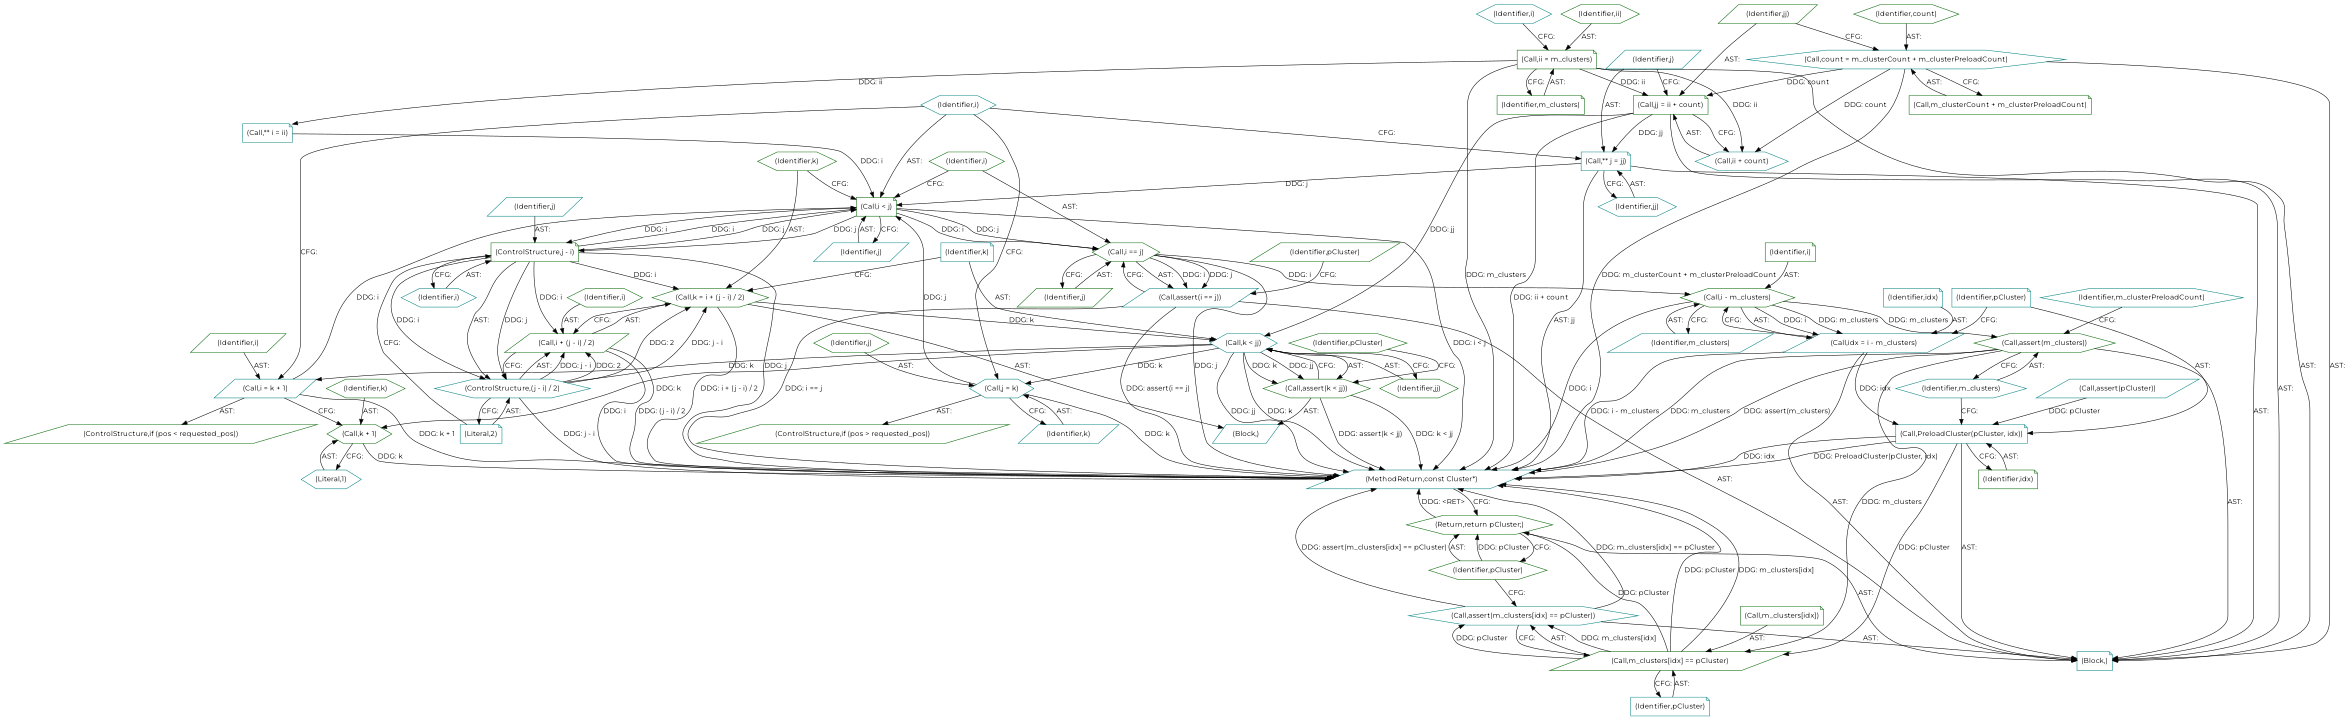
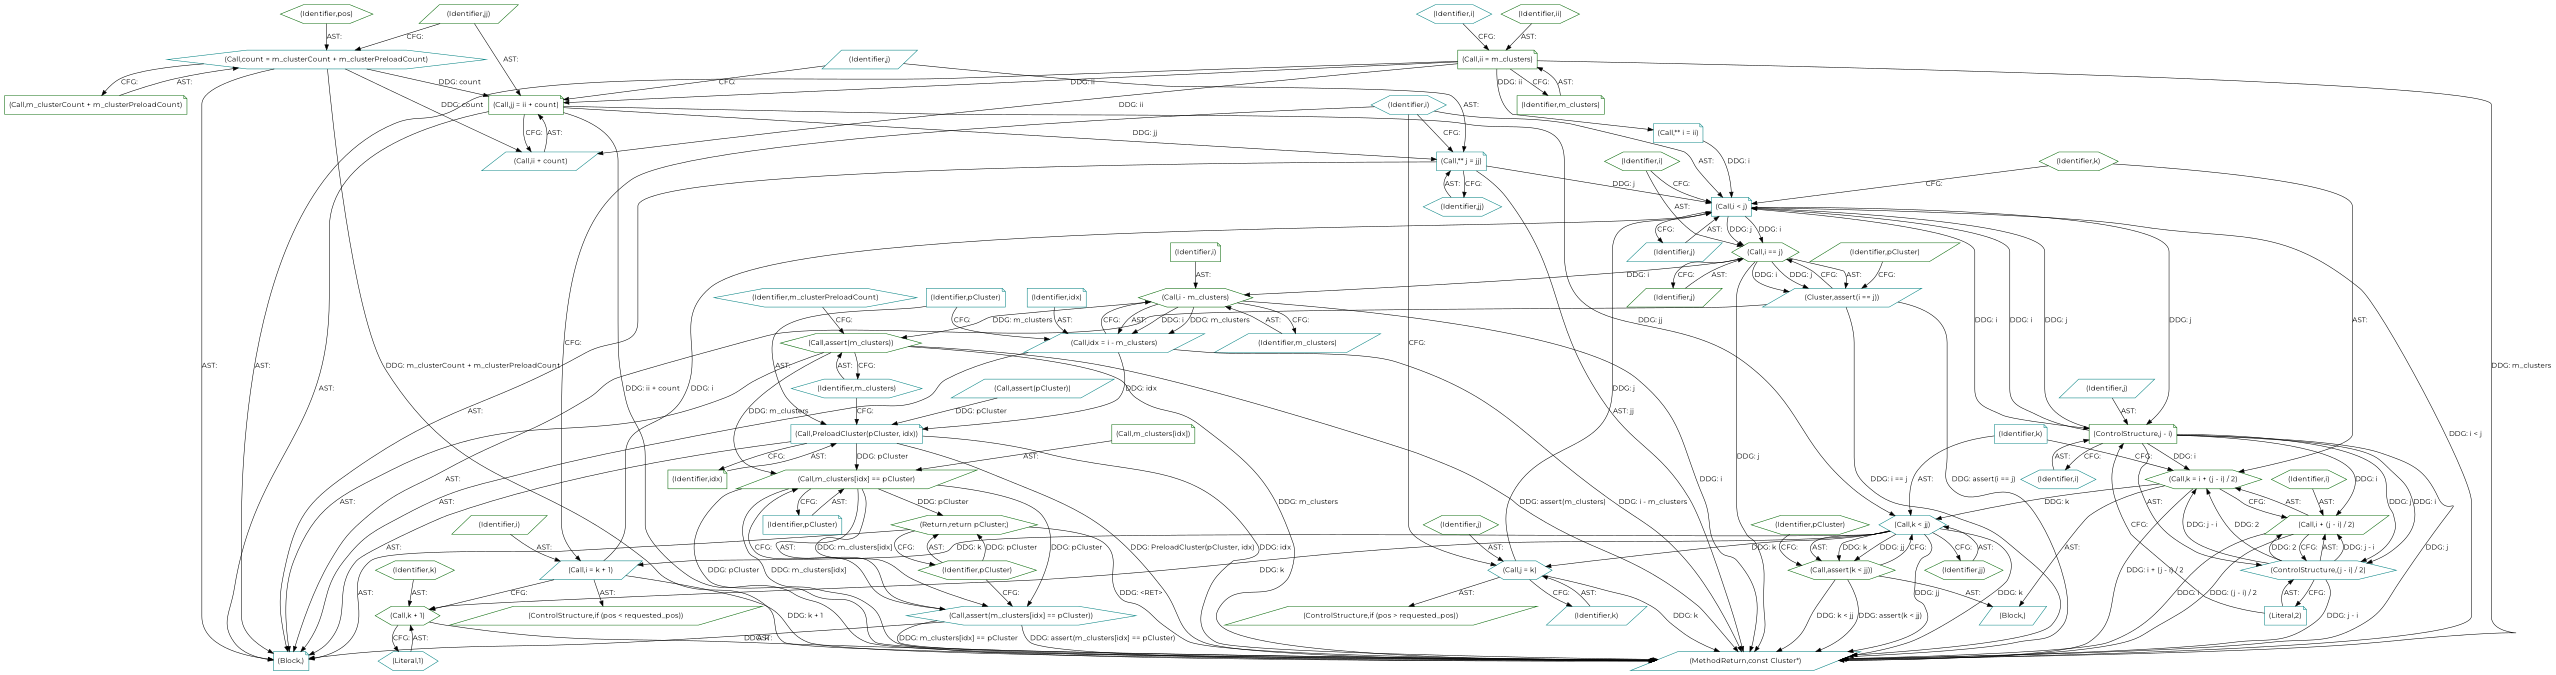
node "(Identifier,count)": label "(Identifier,count)" -> "(Identifier,pos)"
node "(Call,ii + count)": shape hexagon -> parallelogram
node "(Call,i < j)": color darkgreen -> teal
node "(Call,assert(i == j))": label "(Call,assert(i == j))" -> "(Cluster,assert(i == j))"
edge "(MethodReturn,const Cluster*)" -> "(Return,return pCluster;)": removed, label "CFG:"
